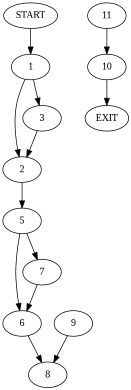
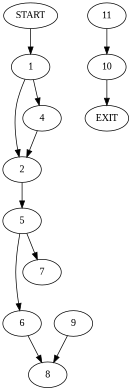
node "3": label "3" -> "4"
edge "7" -> "6": removed
